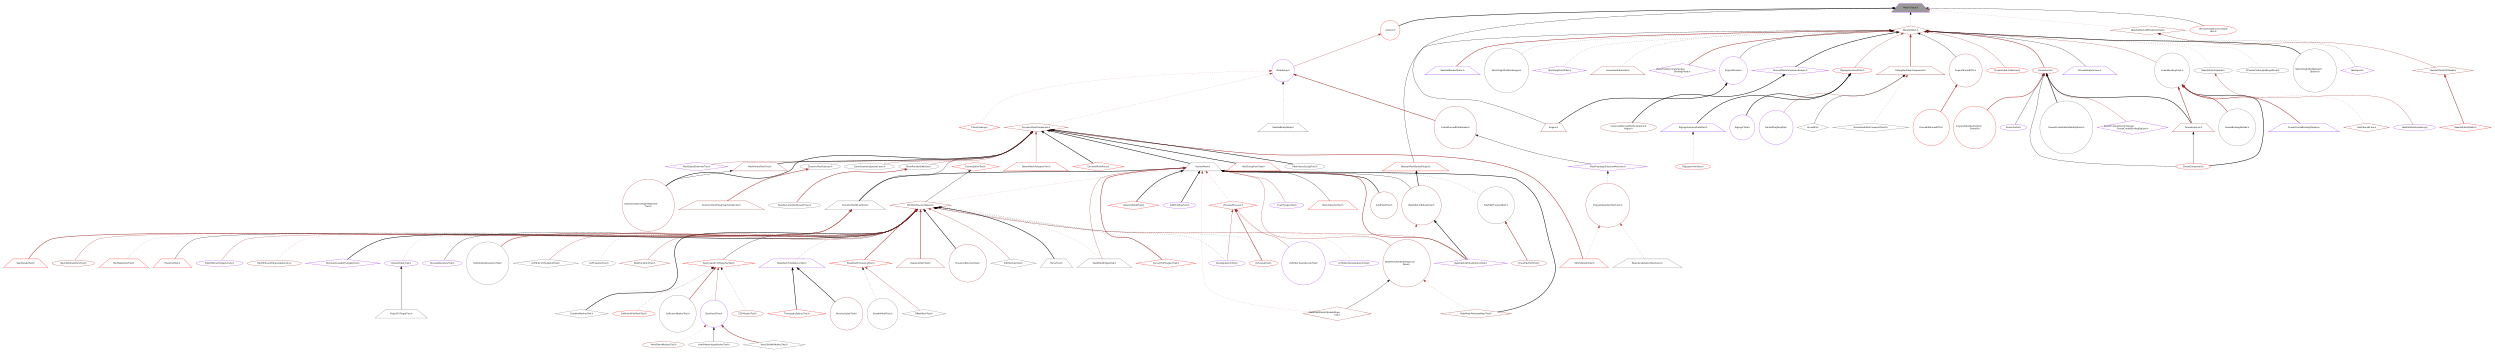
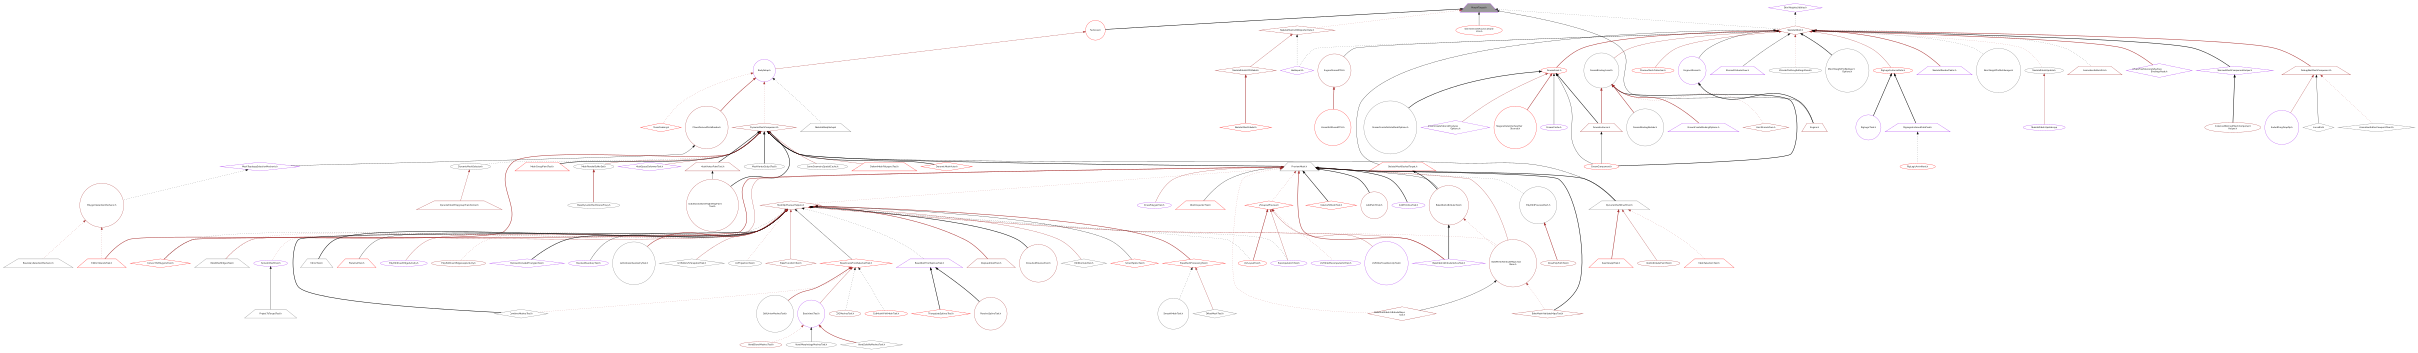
edge "SkinWeightsUtilities.h" -> "SkeletalMesh.h": reversed
node "GroomCreateStrandsTextures GroomCreateBindingOptions.h": label "GroomCreateStrandsTextures GroomCreateBindingOptions.h" -> "GroomCreateStrandsTextures Options.h"
edge "DynamicMeshPolygroupTransformer.h" -> "DynamicMeshSelector.h": style bold -> solid
edge "MeshOpPreviewHelpers.h" -> "ExtractSplineTool.h": reversed
